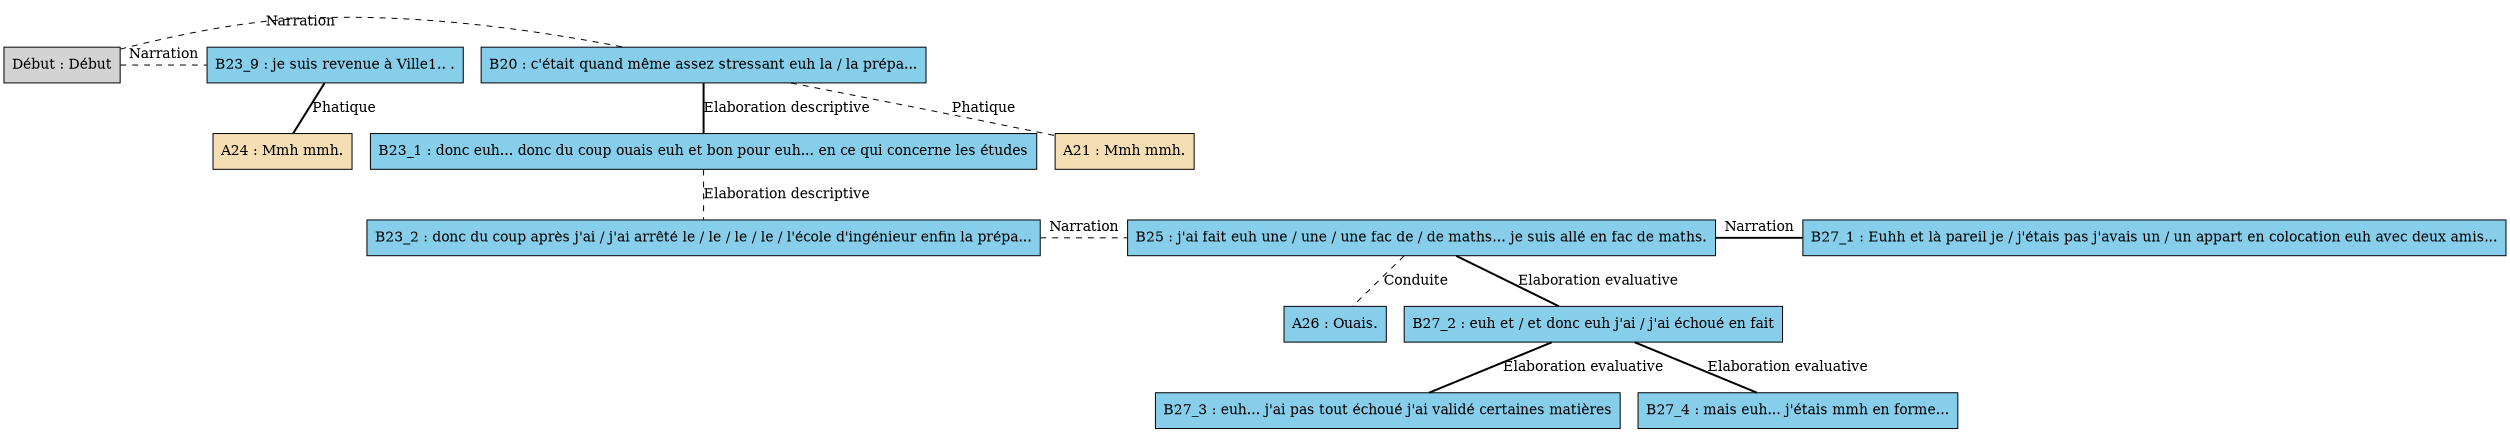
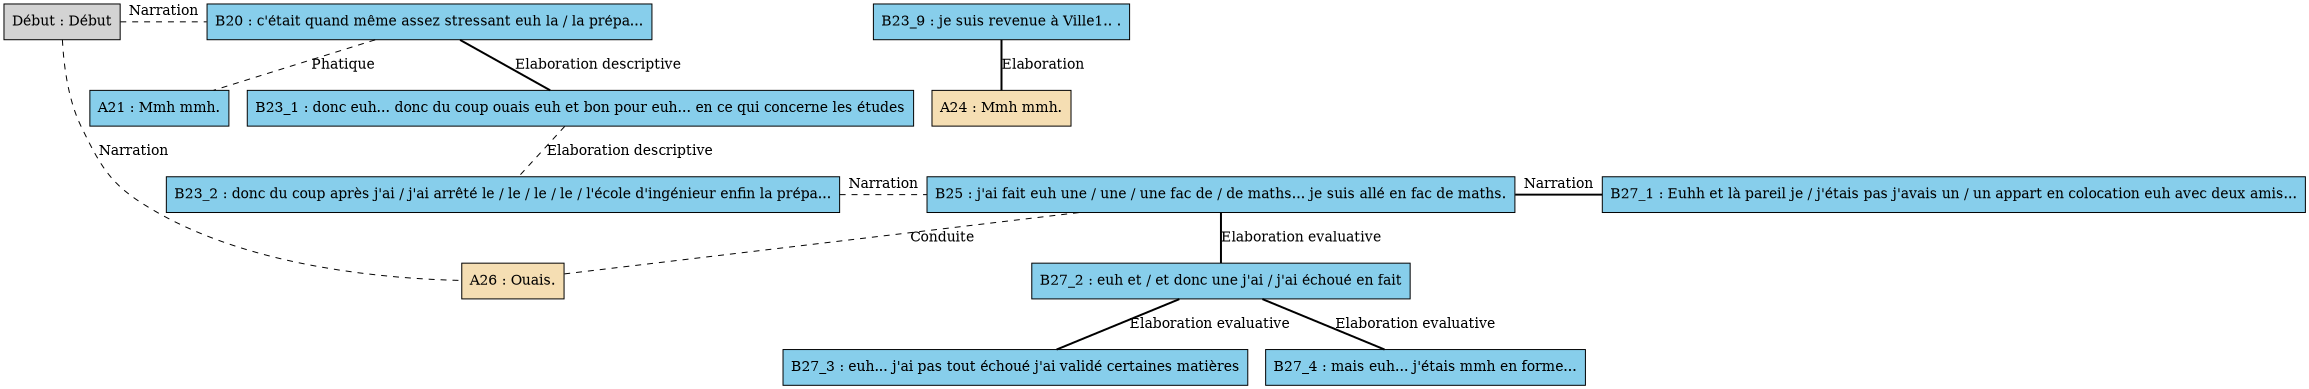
edge "Début : Début" -- "B23_9 : je suis revenue à Ville1.. .": now "Début : Début" -- "A26 : Ouais."
edge "B23_9 : je suis revenue à Ville1.. ." -- "A24 : Mmh mmh.": label "Phatique" -> "Elaboration"
node "A21 : Mmh mmh.": fillcolor wheat -> skyblue
node "A26 : Ouais.": fillcolor skyblue -> wheat
node "B27_2 : euh et / et donc euh j'ai / j'ai échoué en fait": label "B27_2 : euh et / et donc euh j'ai / j'ai échoué en fait" -> "B27_2 : euh et / et donc une j'ai / j'ai échoué en fait"
